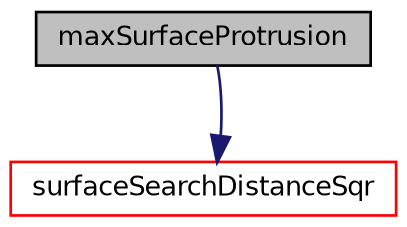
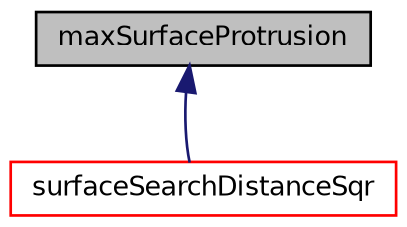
edge "maxSurfaceProtrusion" -> "surfaceSearchDistanceSqr": reversed
